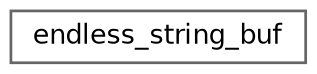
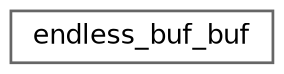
node "endless_string_buf": label "endless_string_buf" -> "endless_buf_buf"
